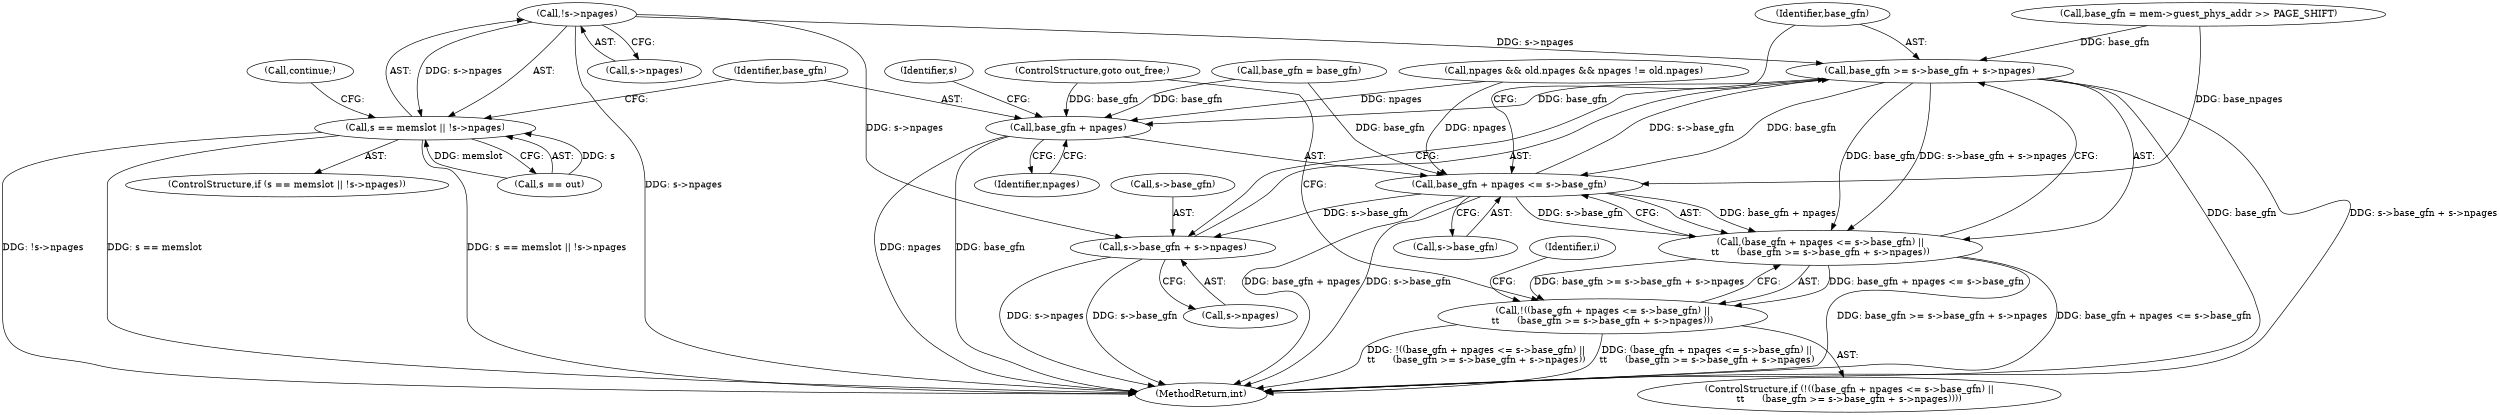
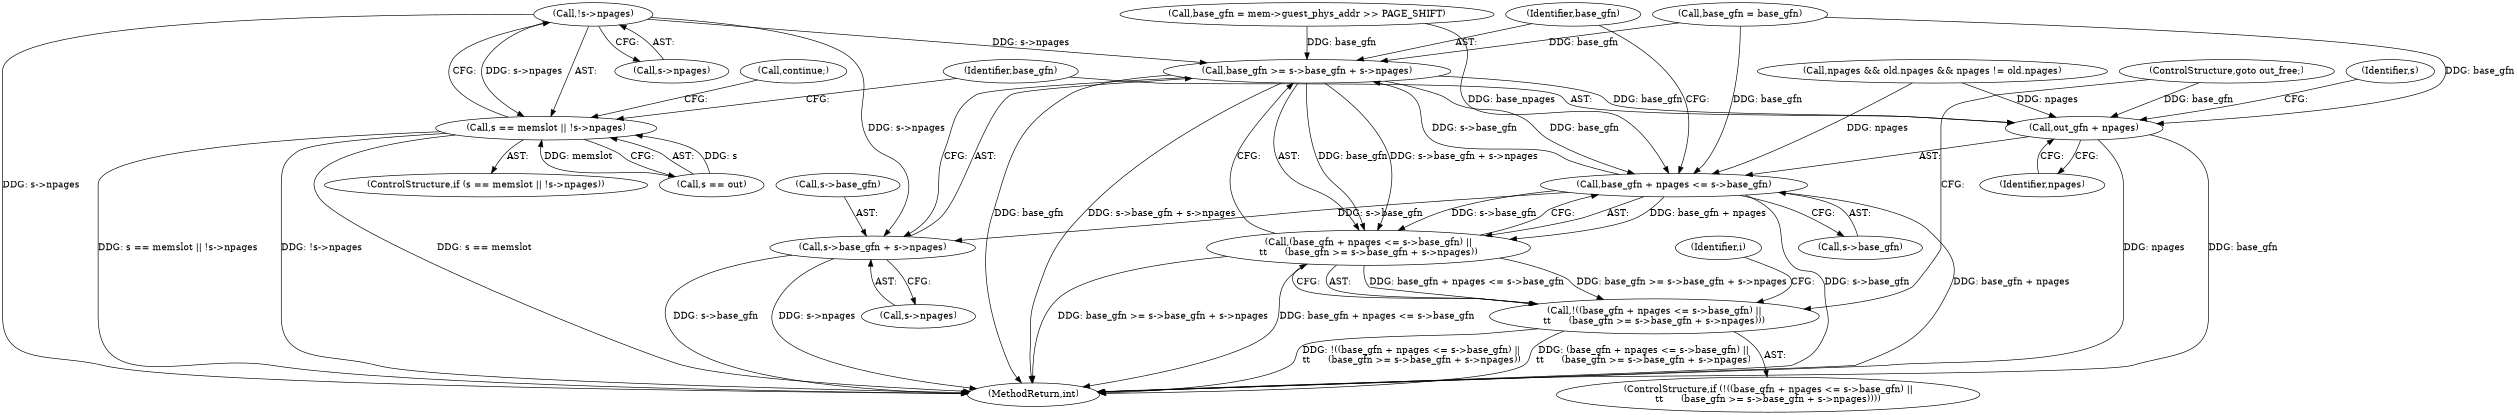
edge "(Call,base_gfn = base_gfn)" -> "(Call,base_gfn >= s->base_gfn + s->npages)": added, label "DDG: base_gfn"
edge "(Call,s == memslot || !s->npages)" -> "(Call,!s->npages)": label "AST: " -> "CFG: "
node "(Call,base_gfn + npages)": label "(Call,base_gfn + npages)" -> "(Call,out_gfn + npages)"
